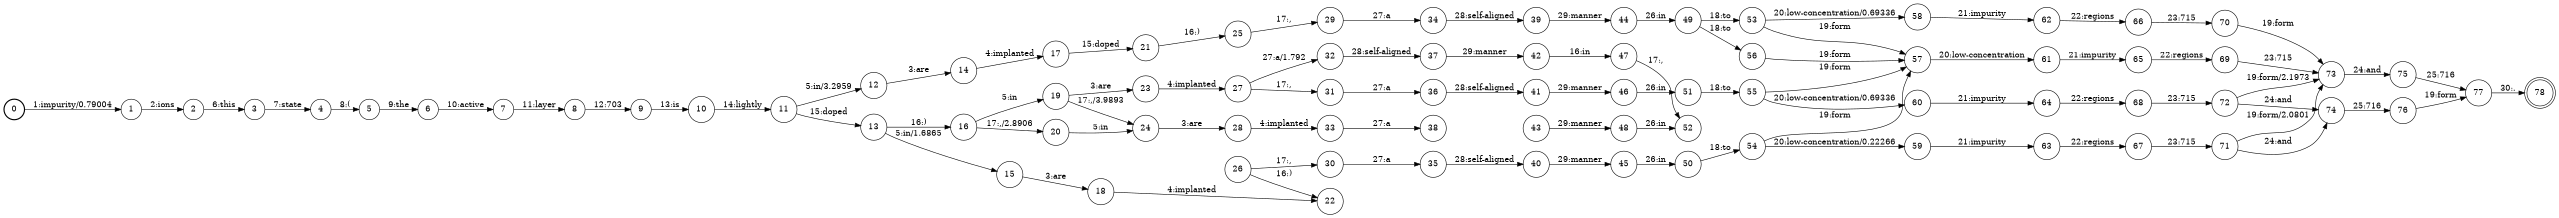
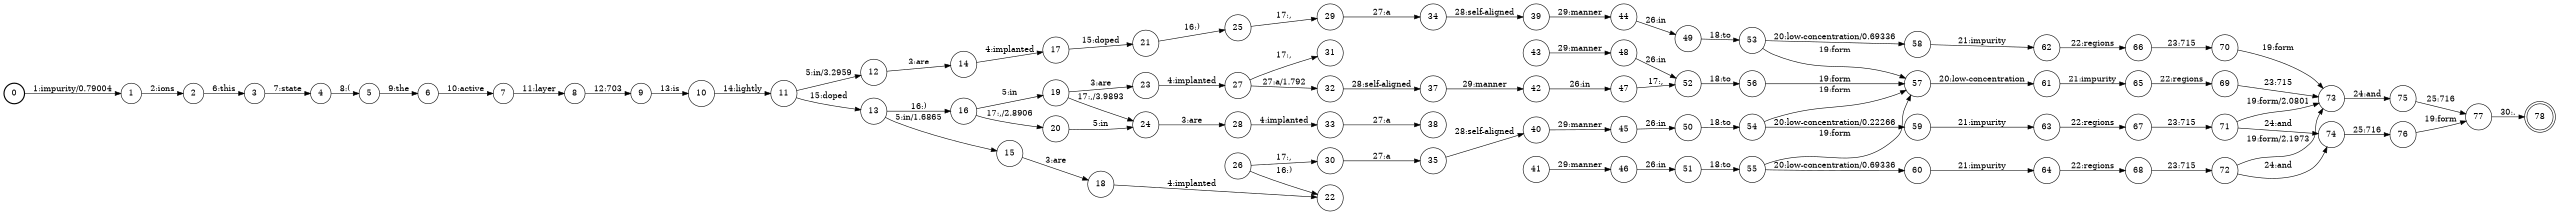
edge "49" -> "56": now "52" -> "56"
edge "42" -> "47": label "16:in" -> "26:in"
node "36": removed
